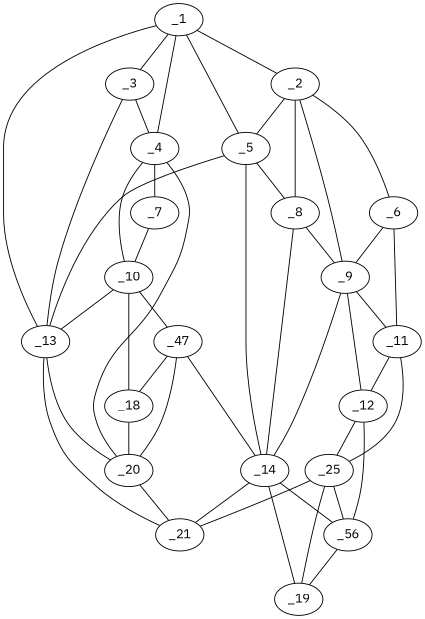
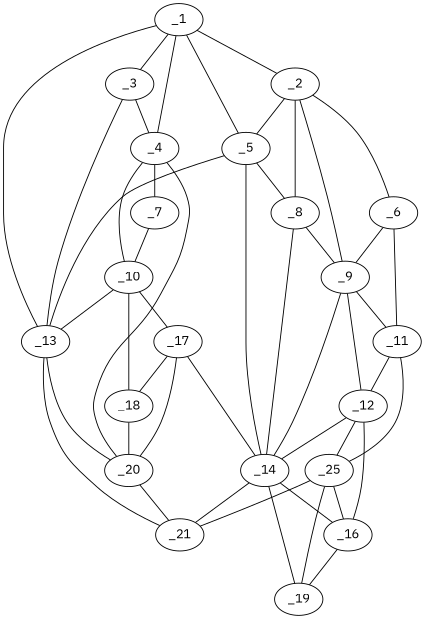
node "_47": label "_47" -> "_17"
edge "_12" -- "_14": added
node "_56": label "_56" -> "_16"
